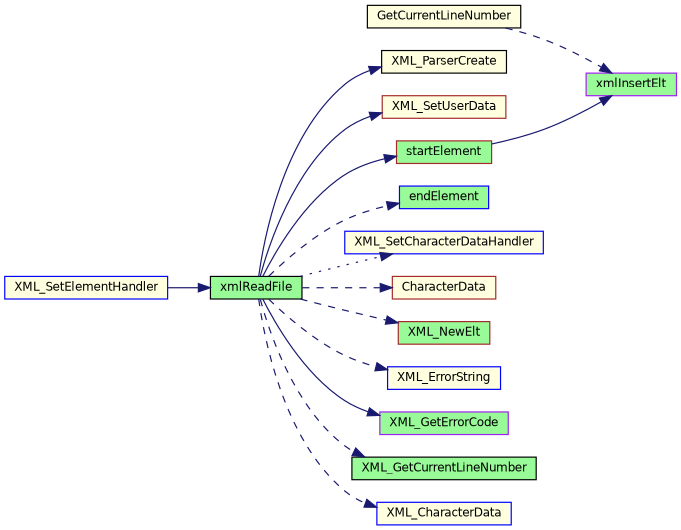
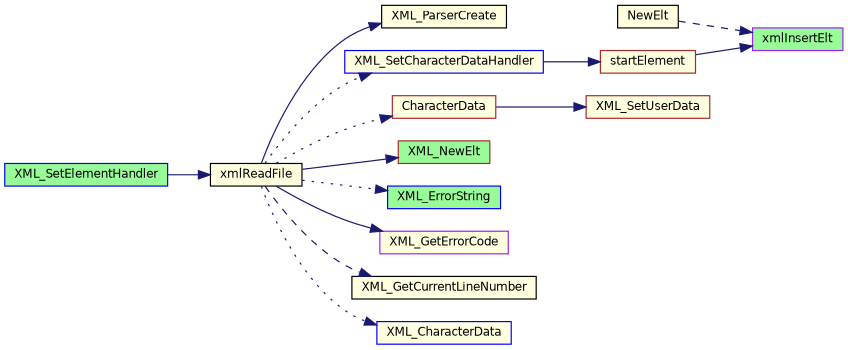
node "GetCurrentLineNumber": label "GetCurrentLineNumber" -> "NewElt"
node "startElement": fillcolor palegreen -> lightyellow
edge "xmlReadFile" -> "XML_SetUserData": now "CharacterData" -> "XML_SetUserData"
node "endElement": removed
edge "xmlReadFile" -> "startElement": now "XML_SetCharacterDataHandler" -> "startElement"
node "XML_SetElementHandler": fillcolor lightyellow -> palegreen
node "xmlReadFile": fillcolor palegreen -> lightyellow
edge "xmlReadFile" -> "CharacterData": style dashed -> dotted
edge "xmlReadFile" -> "XML_NewElt": style dashed -> solid
edge "xmlReadFile" -> "XML_ErrorString": style dashed -> dotted
node "XML_ErrorString": fillcolor lightyellow -> palegreen
edge "xmlReadFile" -> "XML_CharacterData": style dashed -> dotted
node "XML_GetErrorCode": fillcolor palegreen -> lightyellow
node "XML_GetCurrentLineNumber": fillcolor palegreen -> lightyellow
